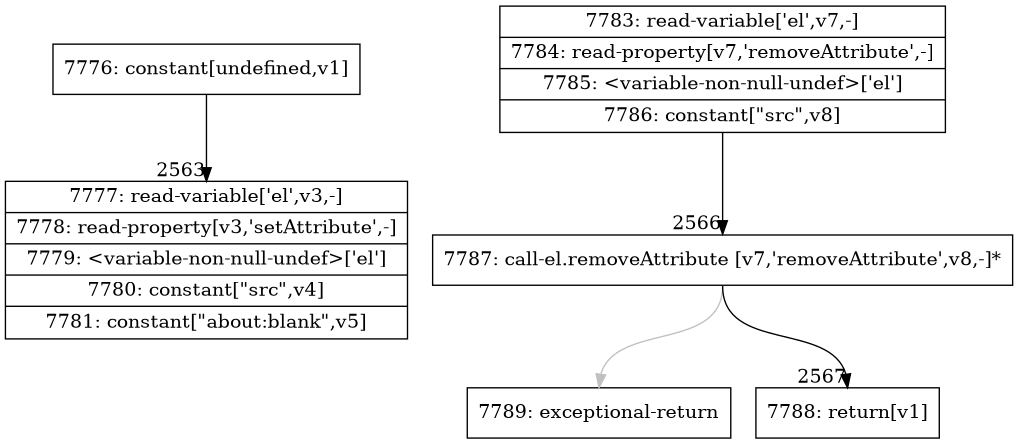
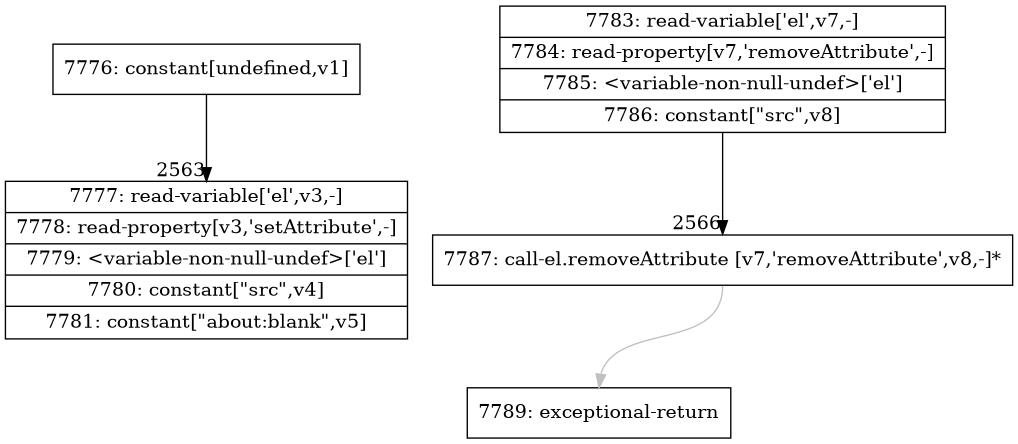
node "7788: return[v1]": removed
